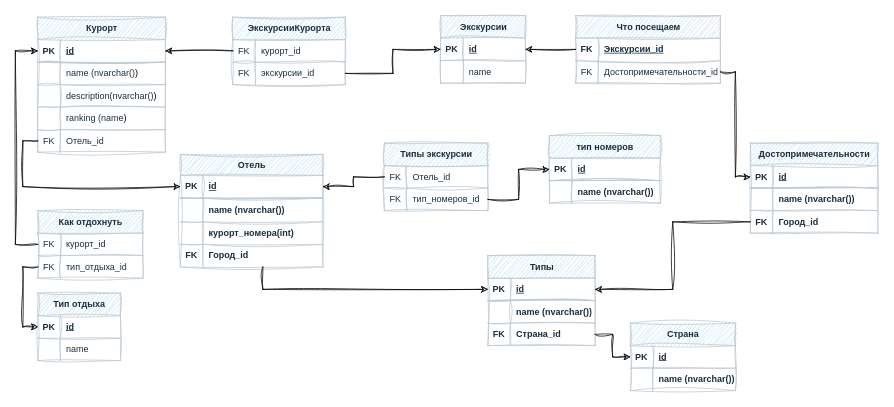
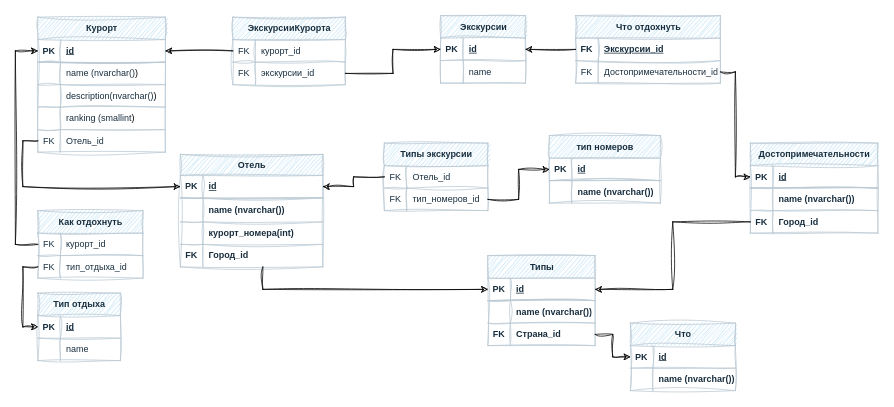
node "Что посещаем": label "Что посещаем" -> "Что отдохнуть"
node "ranking (name)": label "ranking (name)" -> "ranking (smallint)"
node "Страна": label "Страна" -> "Что"
